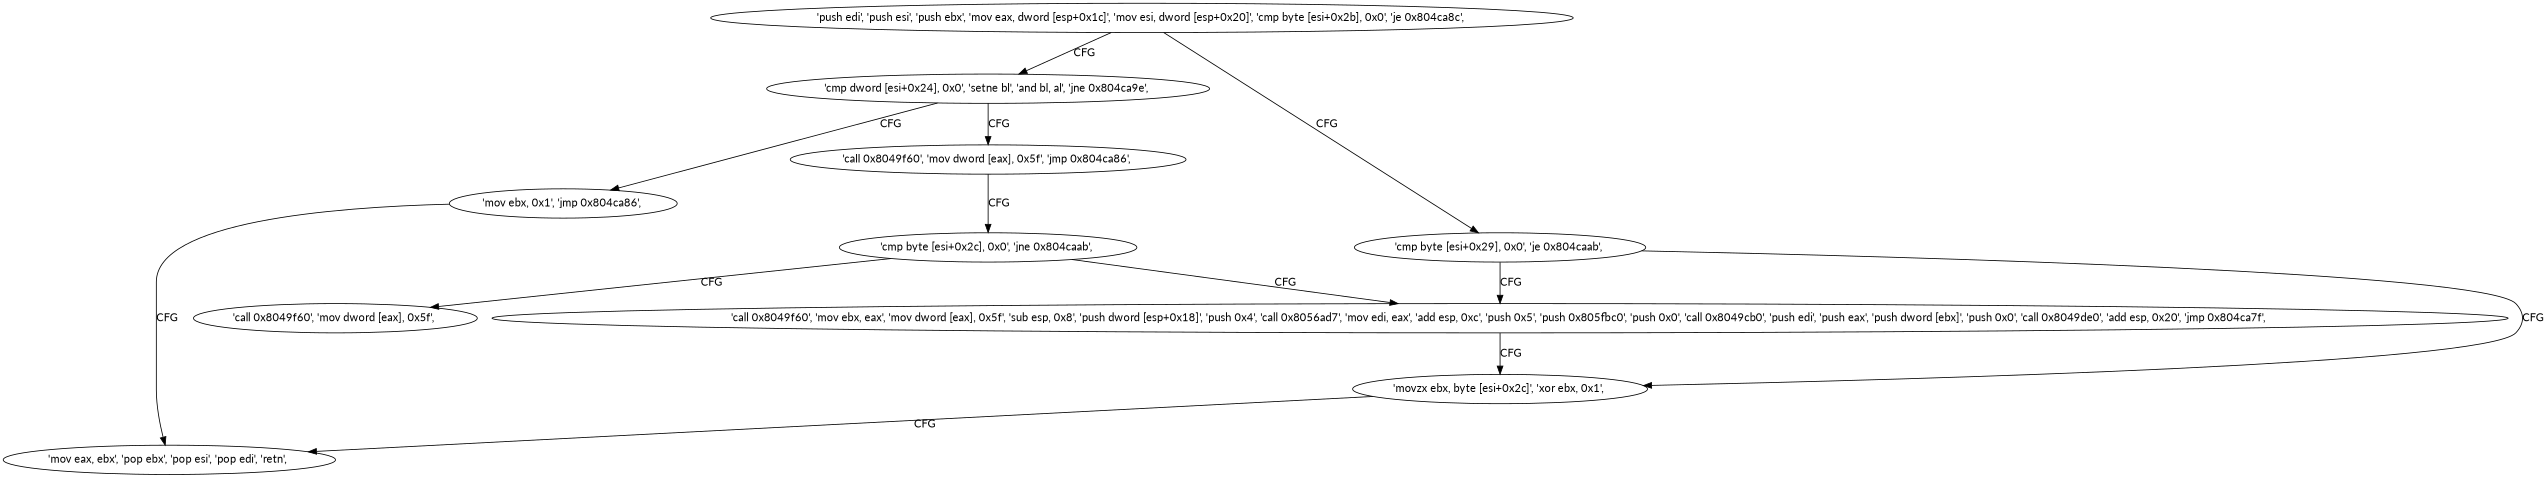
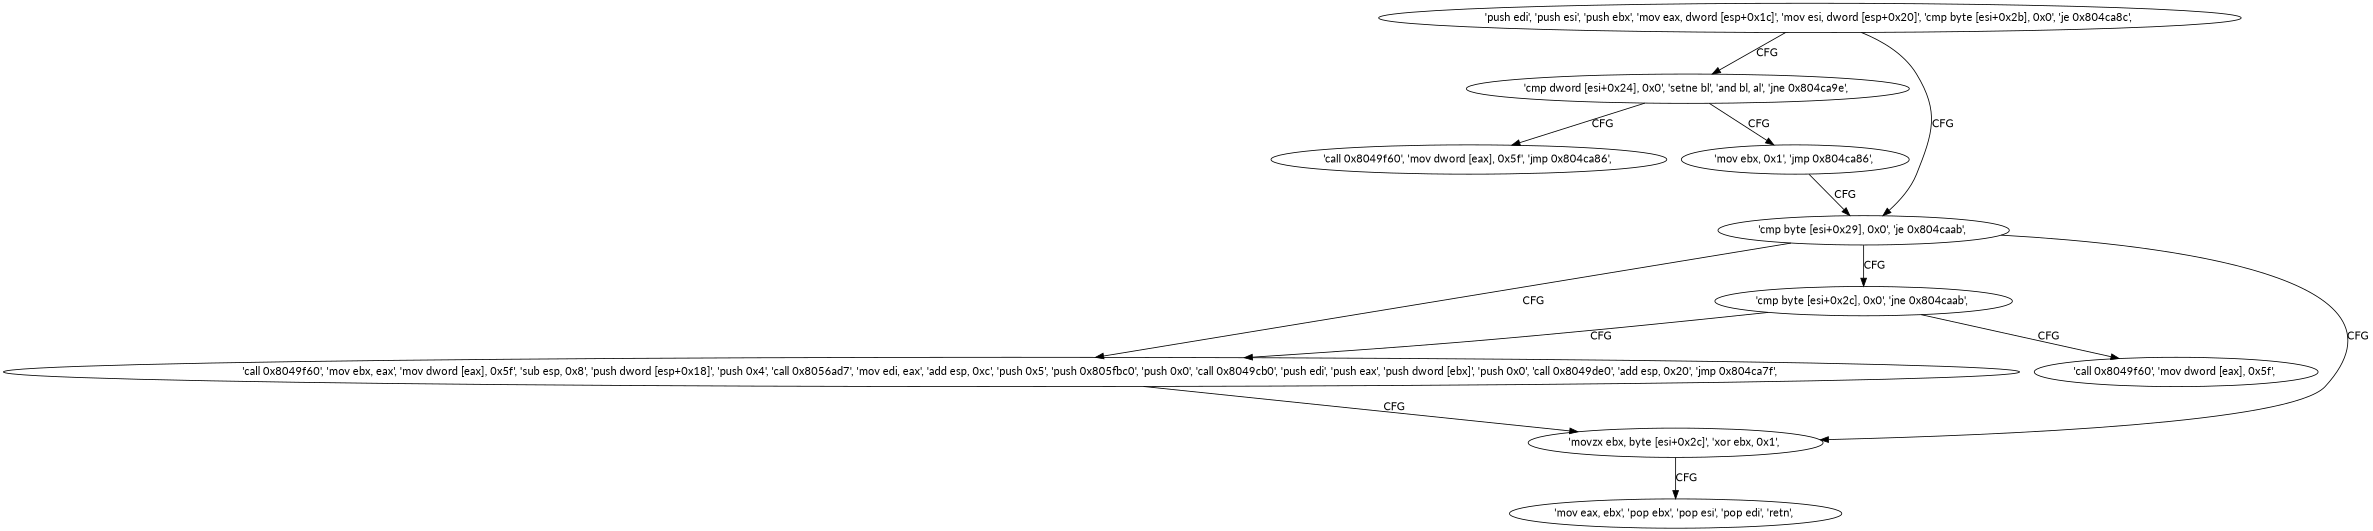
edge "'call 0x8049f60', 'mov dword [eax], 0x5f', 'jmp 0x804ca86'," -> "'cmp byte [esi+0x2c], 0x0', 'jne 0x804caab',": now "'cmp byte [esi+0x29], 0x0', 'je 0x804caab'," -> "'cmp byte [esi+0x2c], 0x0', 'jne 0x804caab',"
edge "'mov ebx, 0x1', 'jmp 0x804ca86'," -> "'mov eax, ebx', 'pop ebx', 'pop esi', 'pop edi', 'retn',": now "'mov ebx, 0x1', 'jmp 0x804ca86'," -> "'cmp byte [esi+0x29], 0x0', 'je 0x804caab',"
